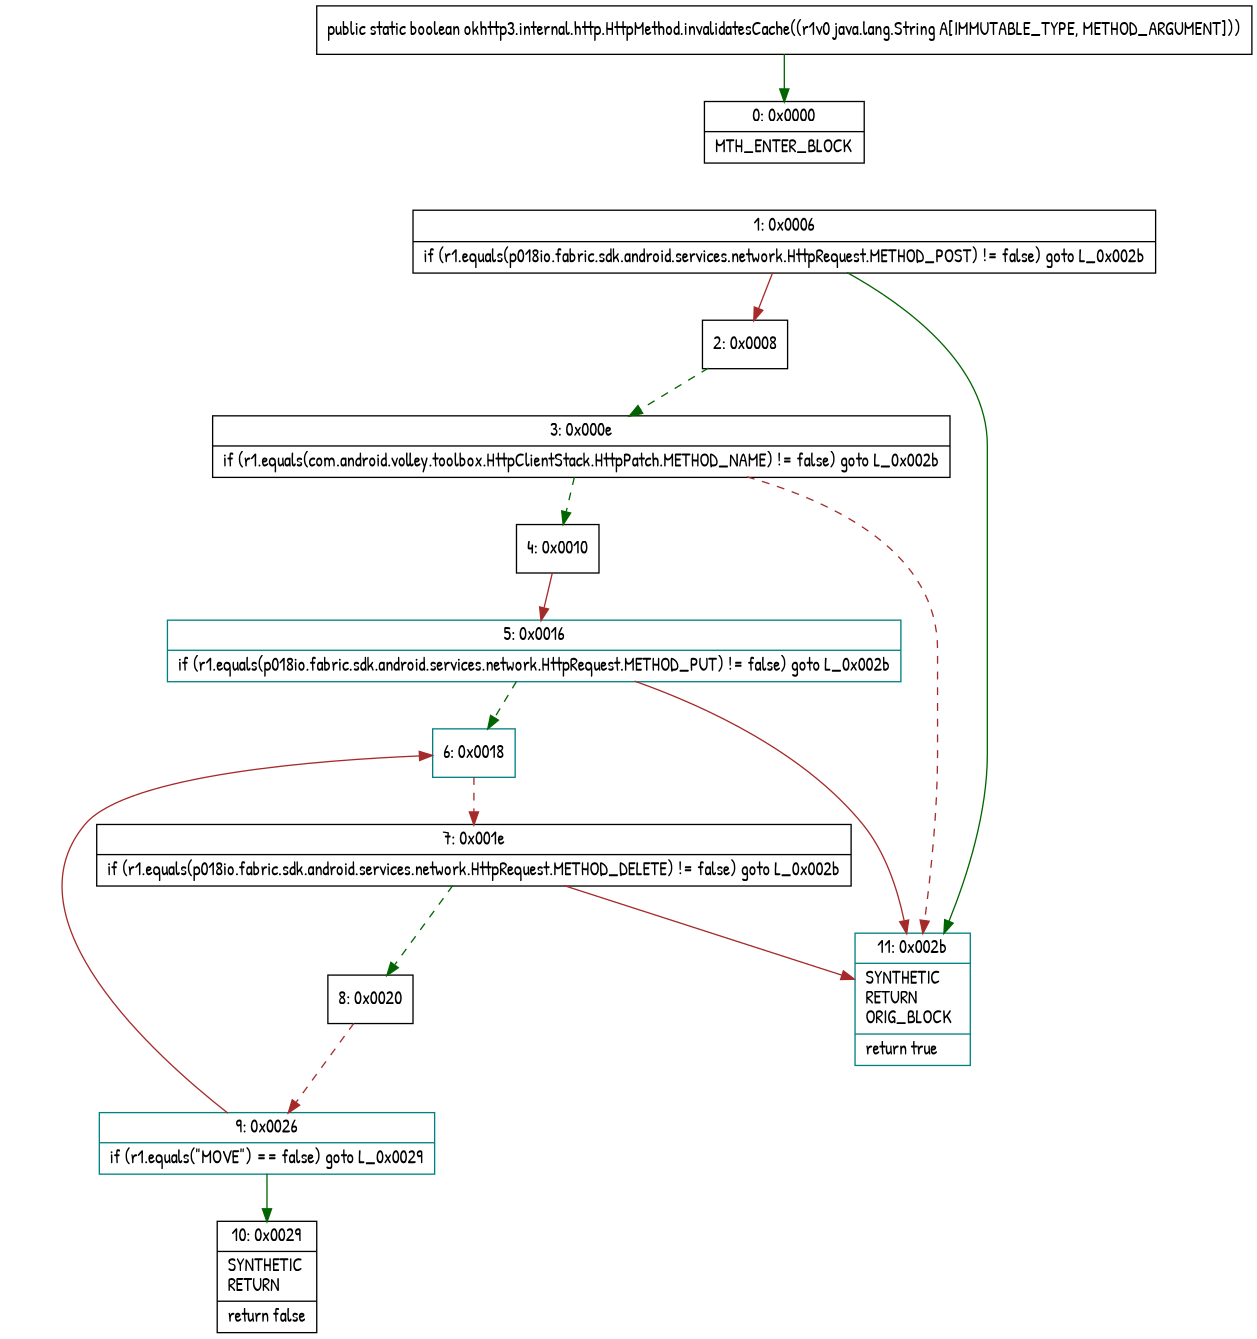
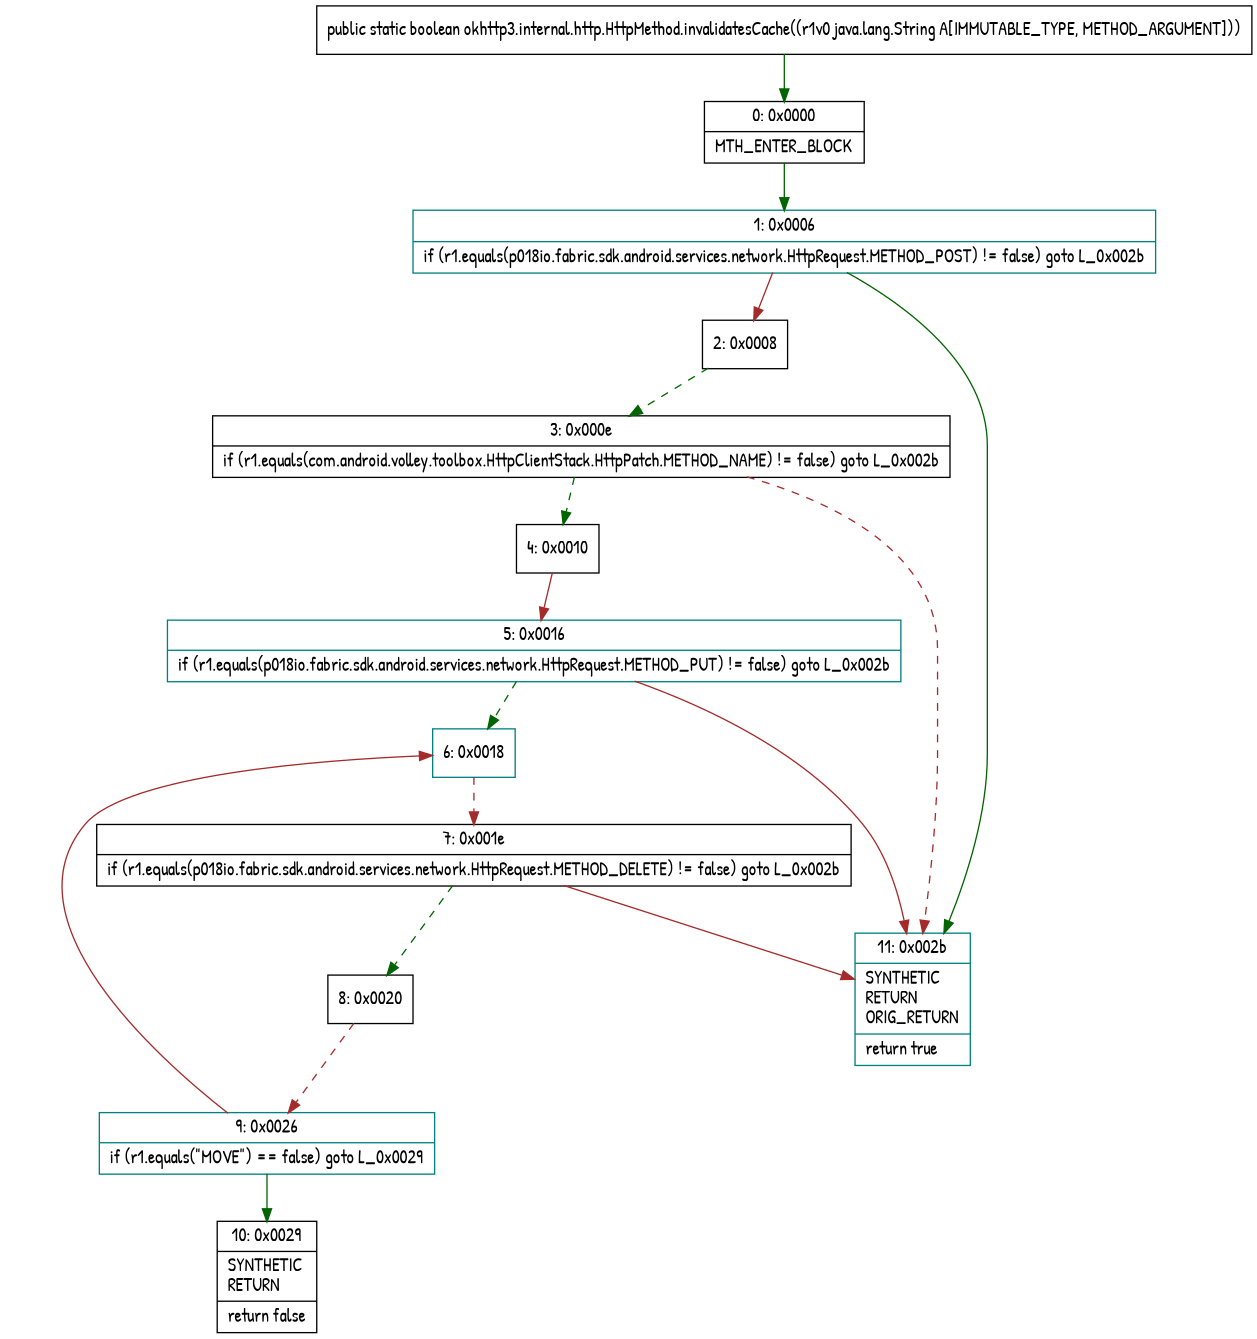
edge "0: 0x0000" -> "1: 0x0006": added
node "1: 0x0006": color black -> teal
node "11: 0x002b": text "ORIG_BLOCK" -> "ORIG_RETURN"
